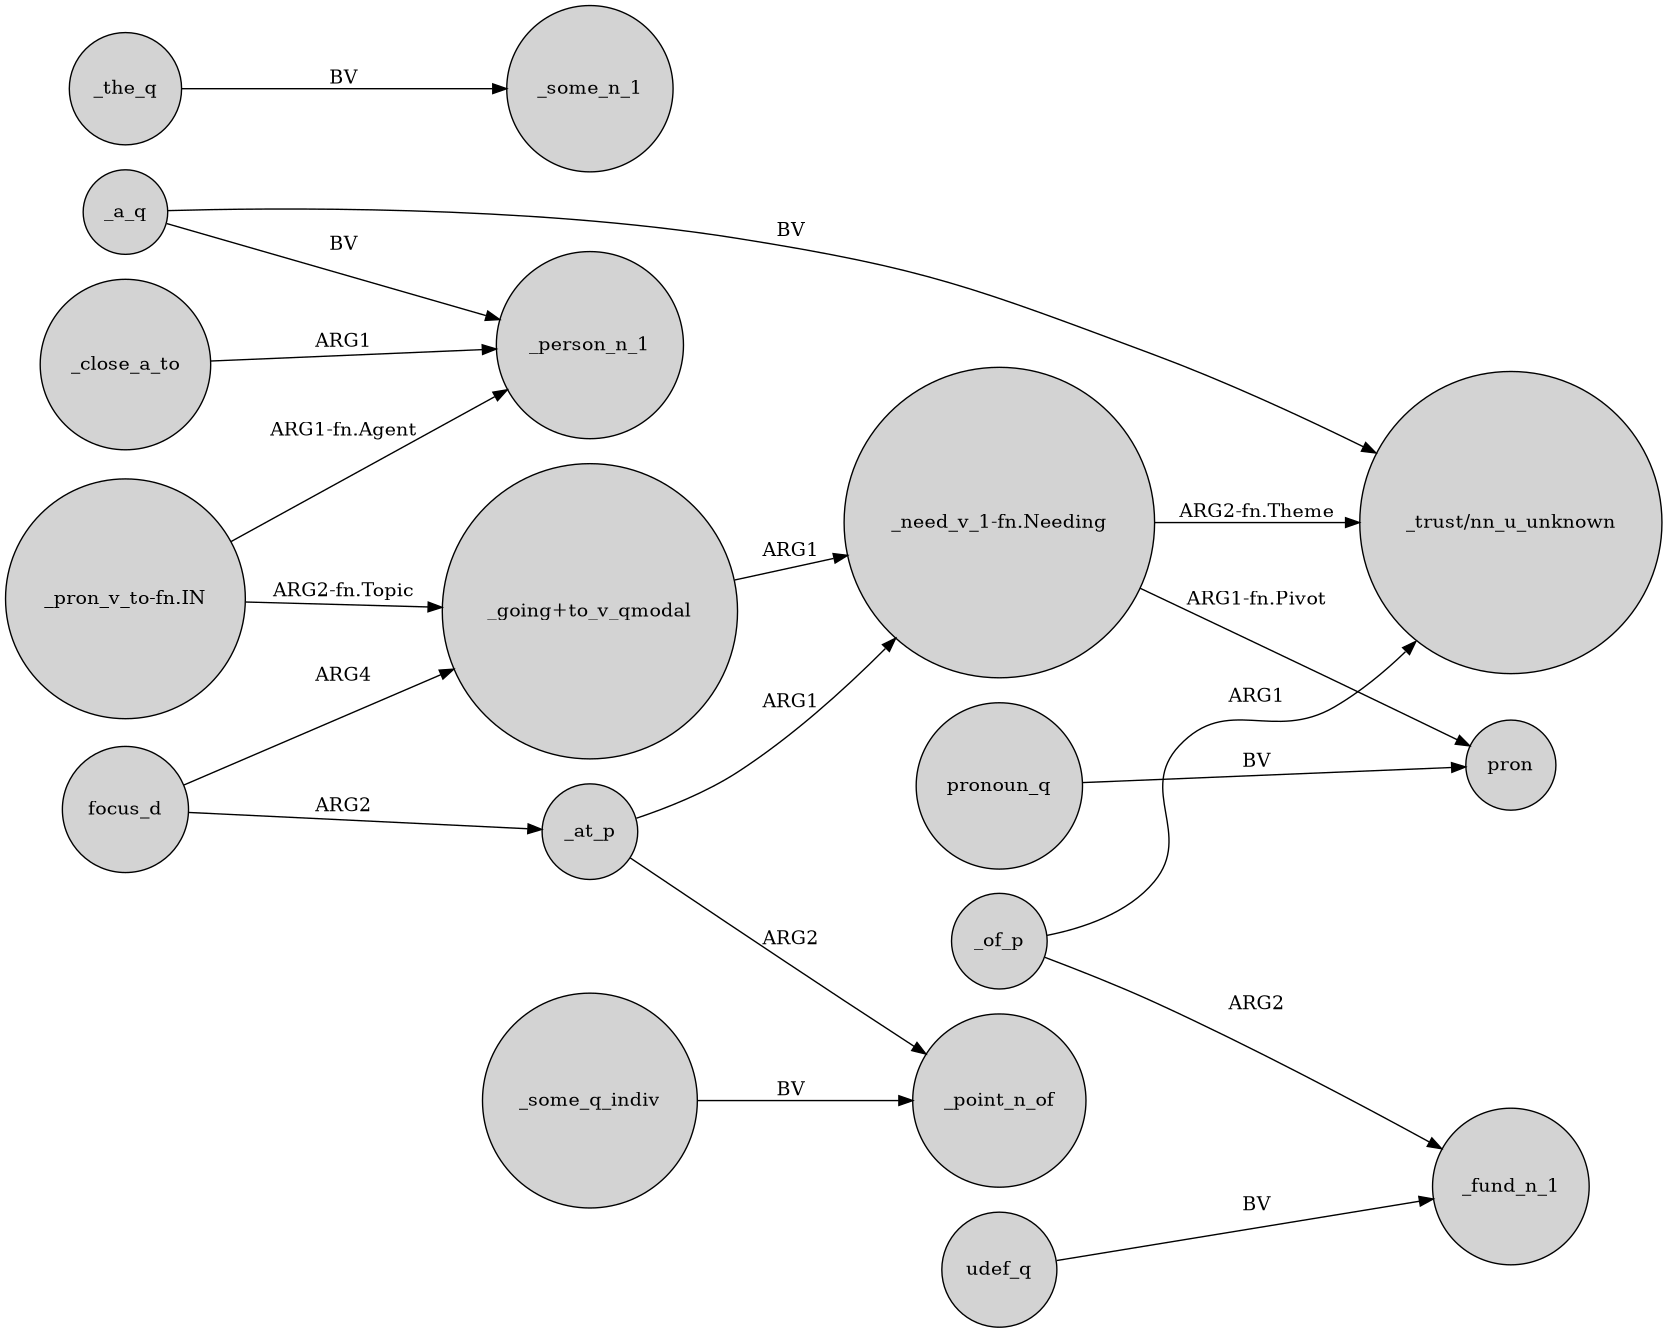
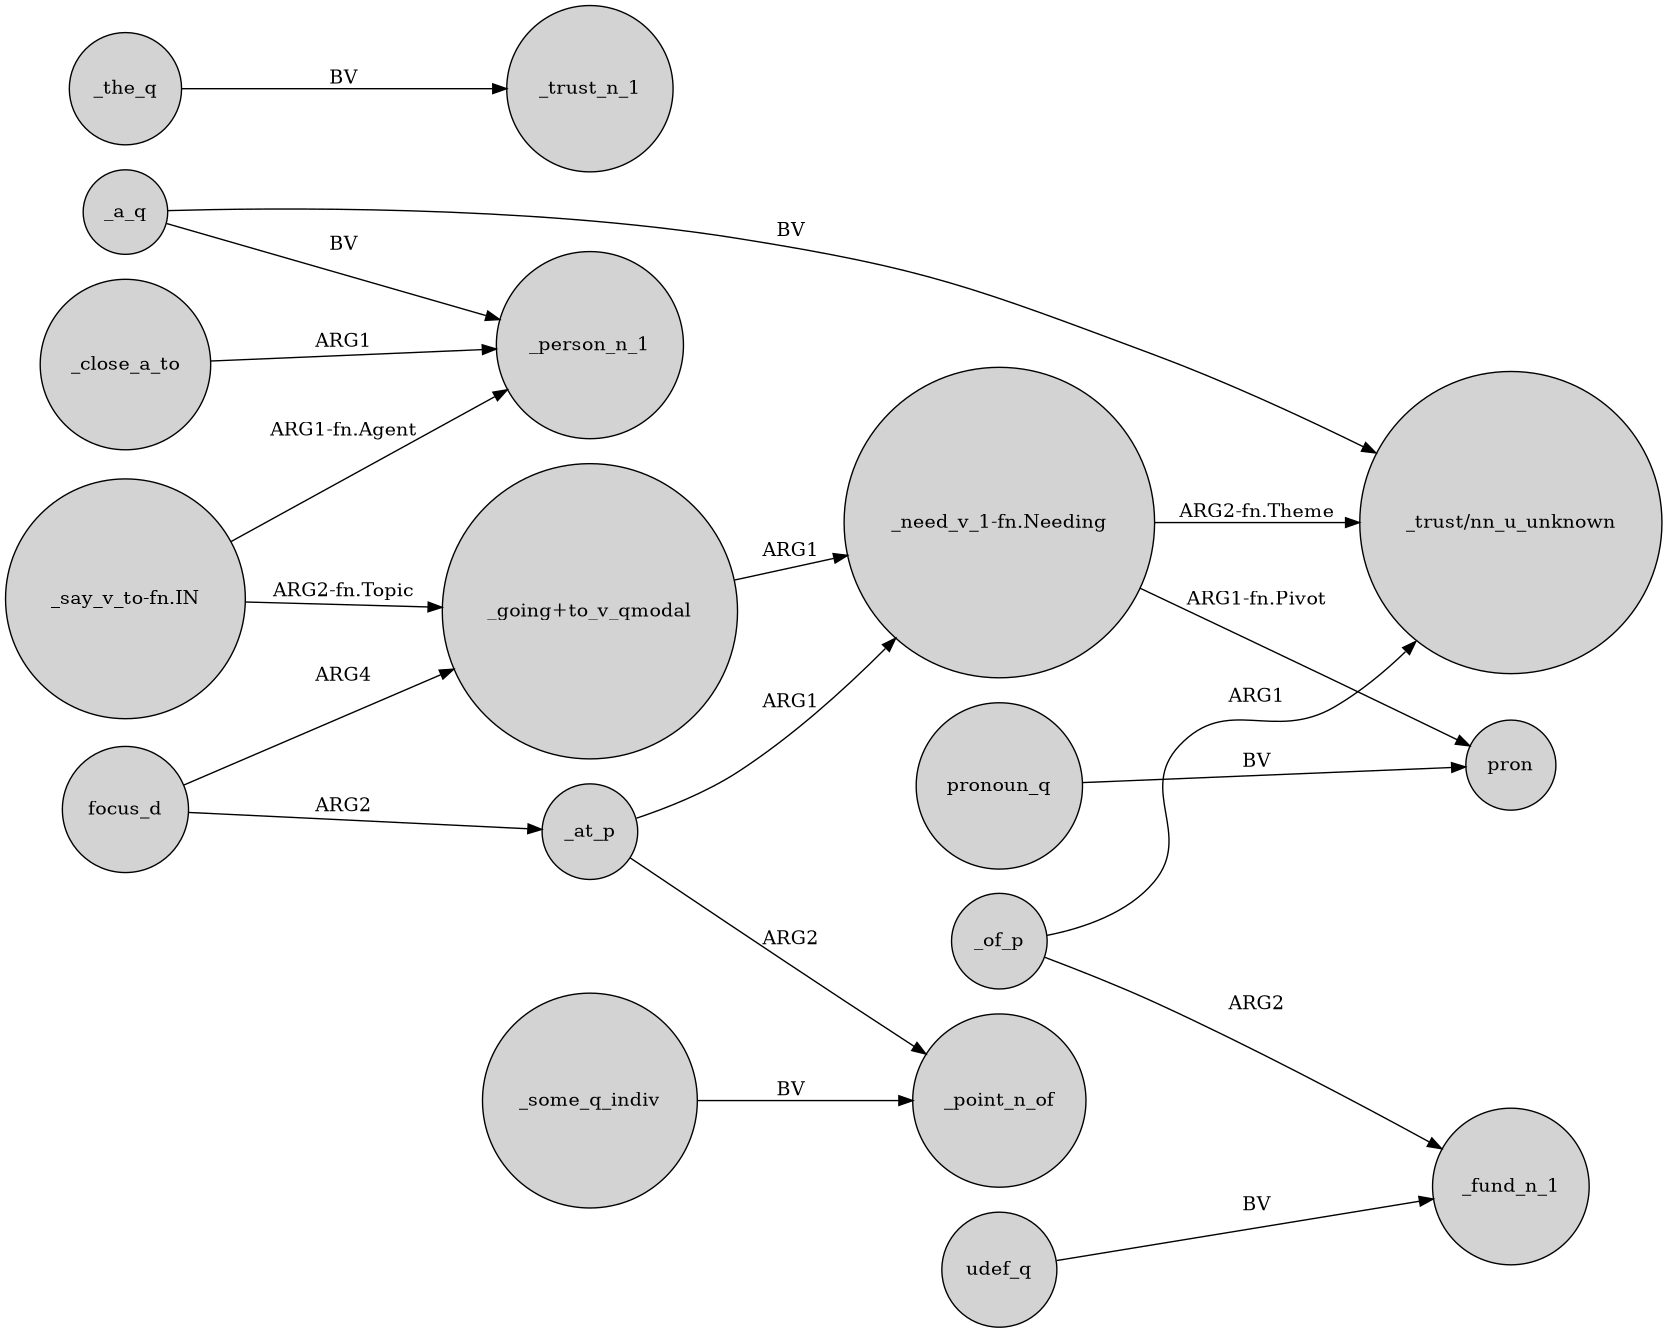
node "_some_n_1": label "_some_n_1" -> "_trust_n_1"
node "_pron_v_to-fn.IN": label "_pron_v_to-fn.IN" -> "_say_v_to-fn.IN"
